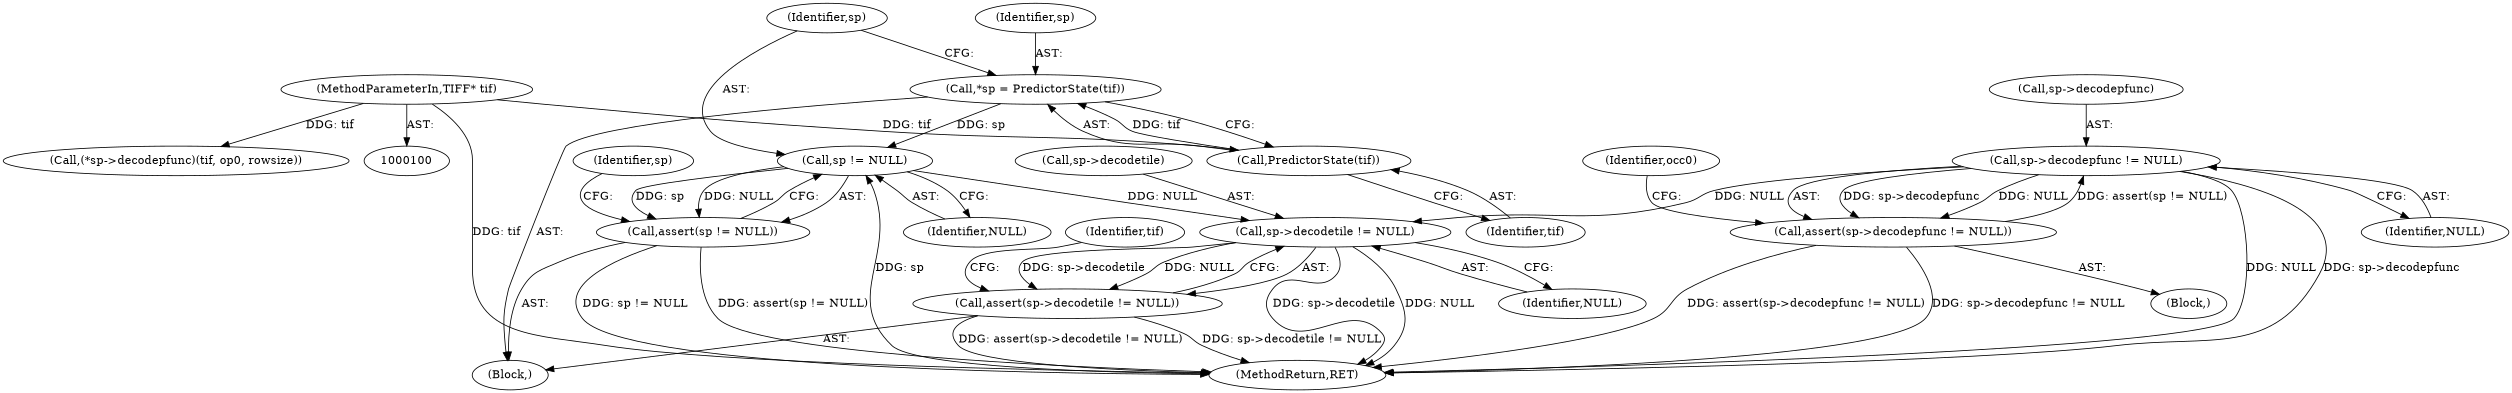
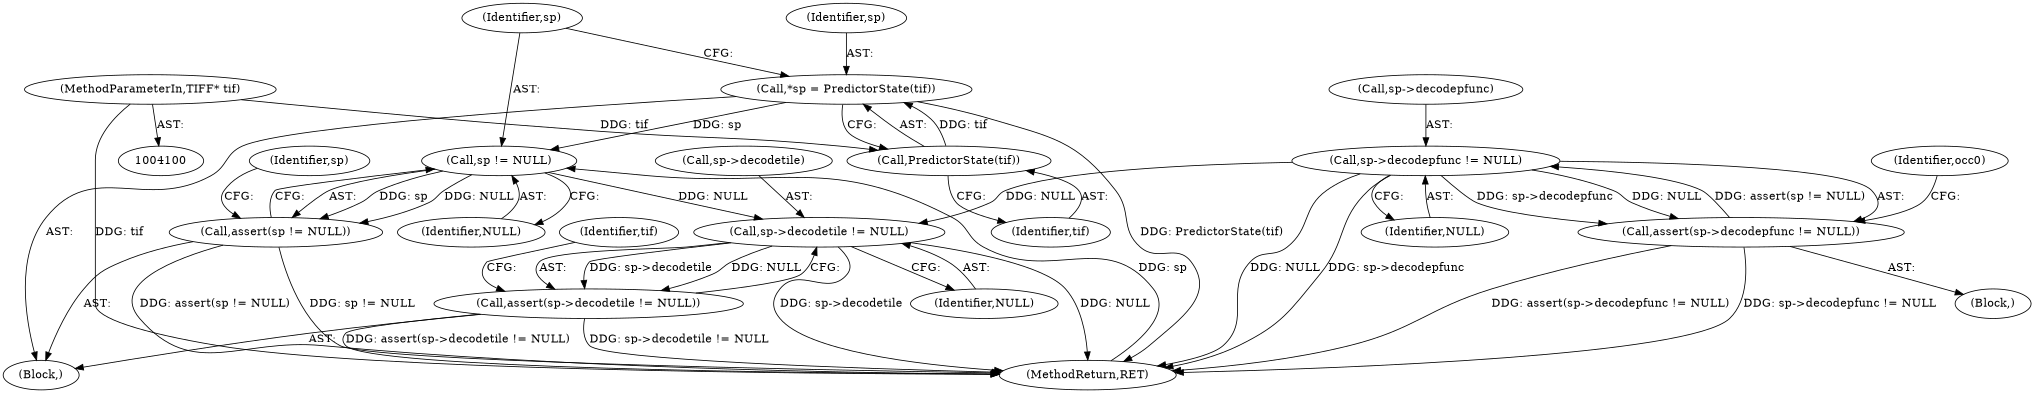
node "(Call,(*sp->decodepfunc)(tif, op0, rowsize))": removed
node "1000100": label "1000100" -> "1004100"
edge "(Call,*sp = PredictorState(tif))" -> "(MethodReturn,RET)": added, label "DDG: PredictorState(tif)"
